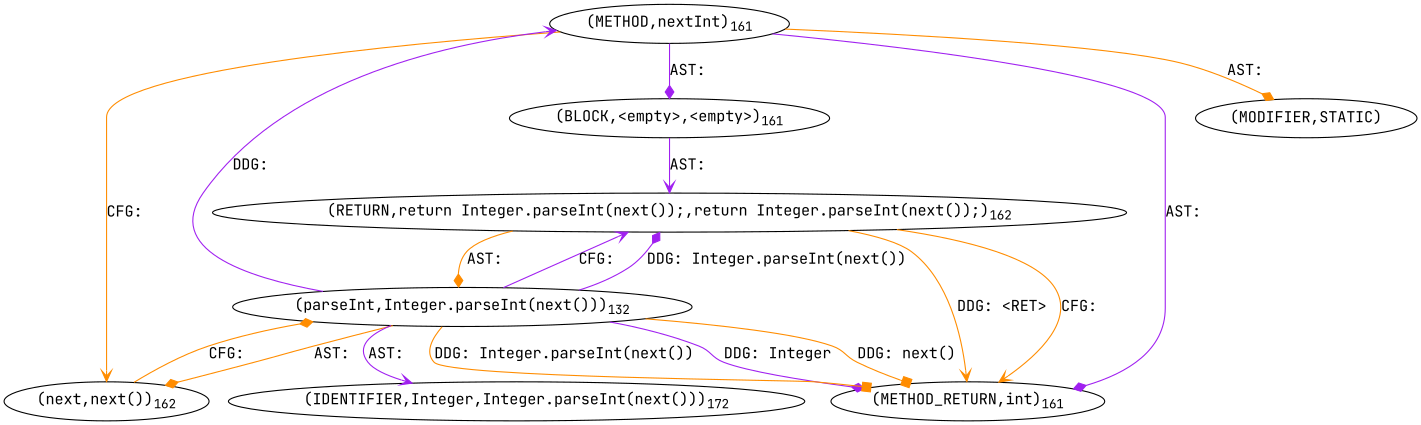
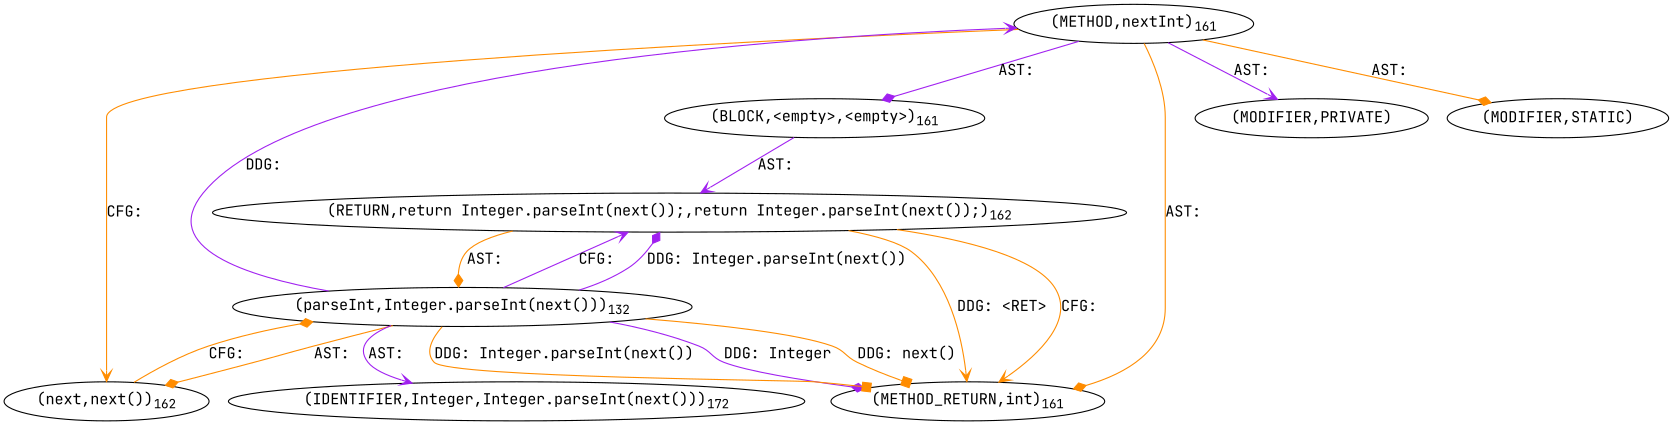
edge "(METHOD,nextInt)" -> "(METHOD_RETURN,int)": color purple -> darkorange
node "(MODIFIER,PRIVATE)": added
